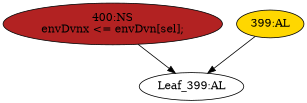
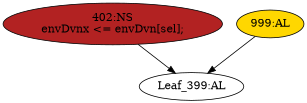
node "400:NS envDvnx <= envDvn[sel];": label "400:NS envDvnx <= envDvn[sel];" -> "402:NS envDvnx <= envDvn[sel];"
node "399:AL": label "399:AL" -> "999:AL"
